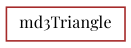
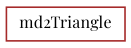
node "md3Triangle": label "md3Triangle" -> "md2Triangle"
